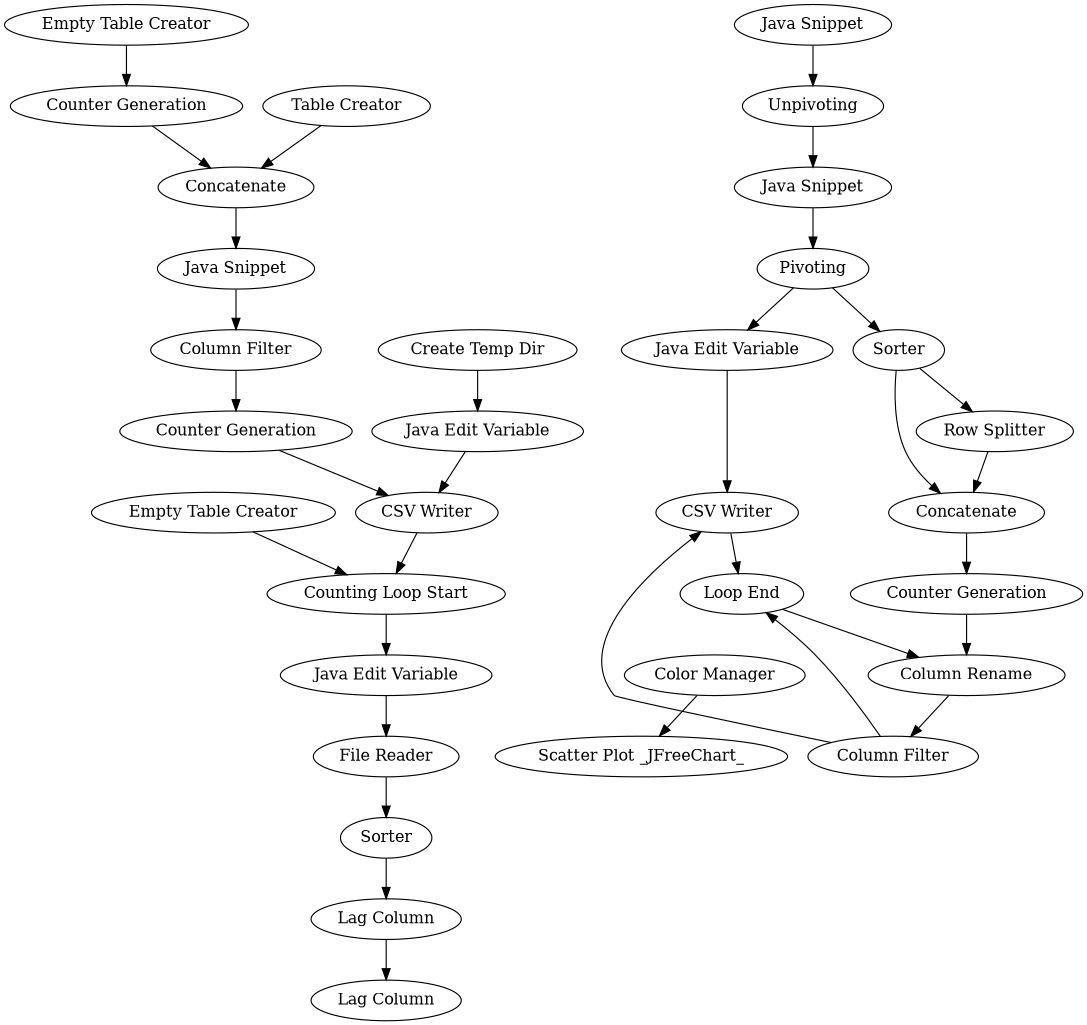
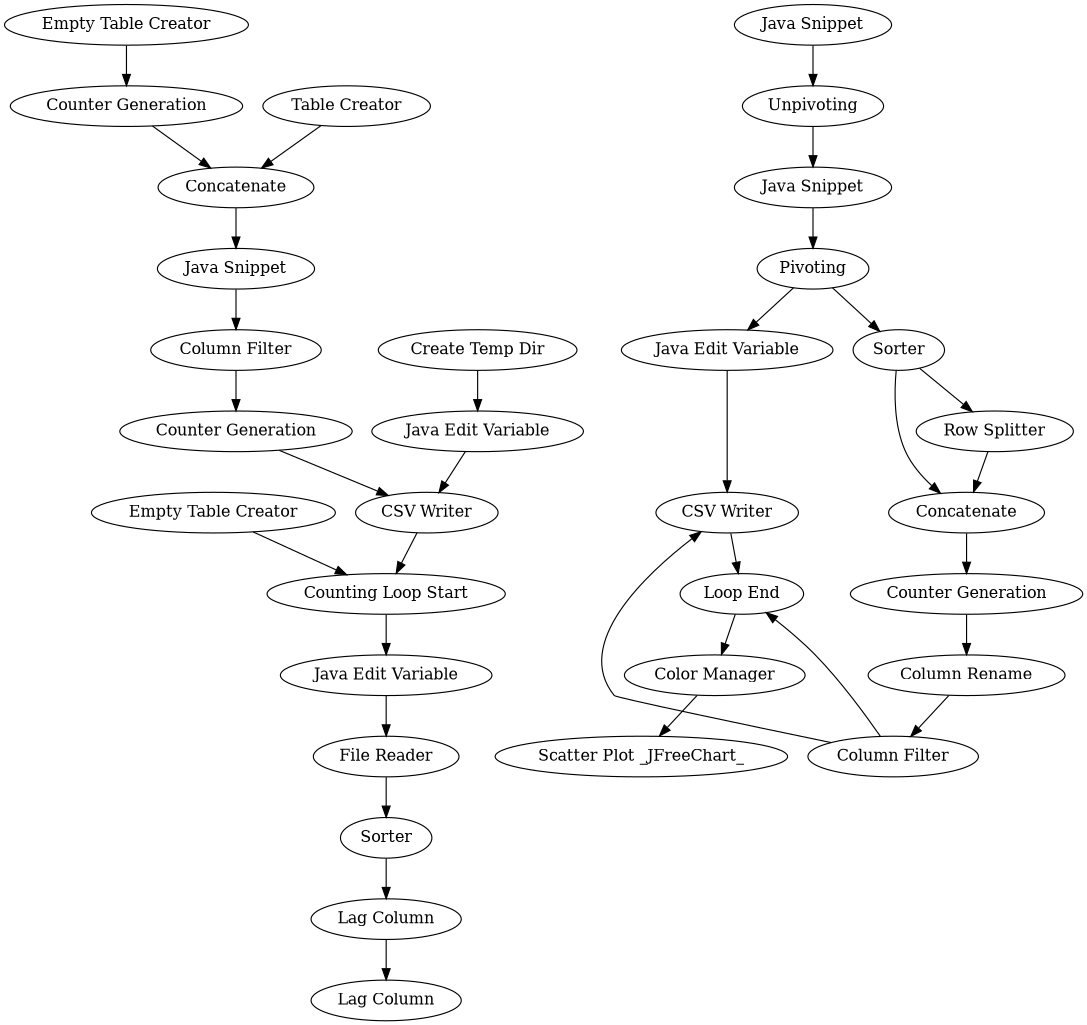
edge "Loop End" -> "Column Rename": now "Loop End" -> "Color Manager"
